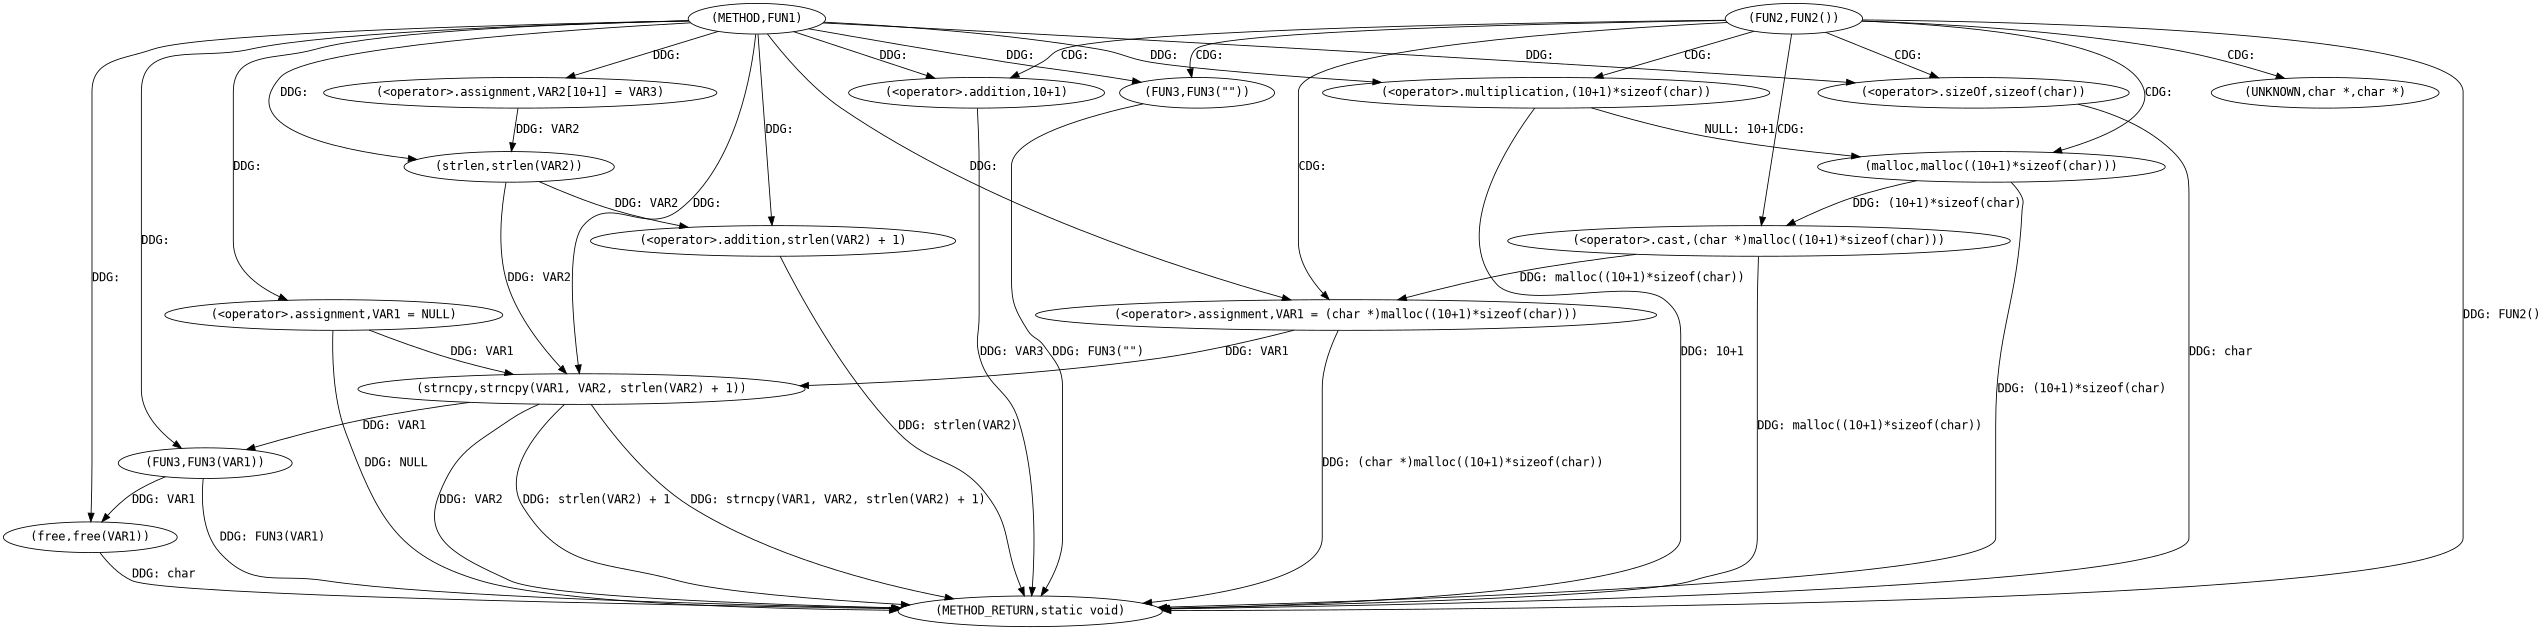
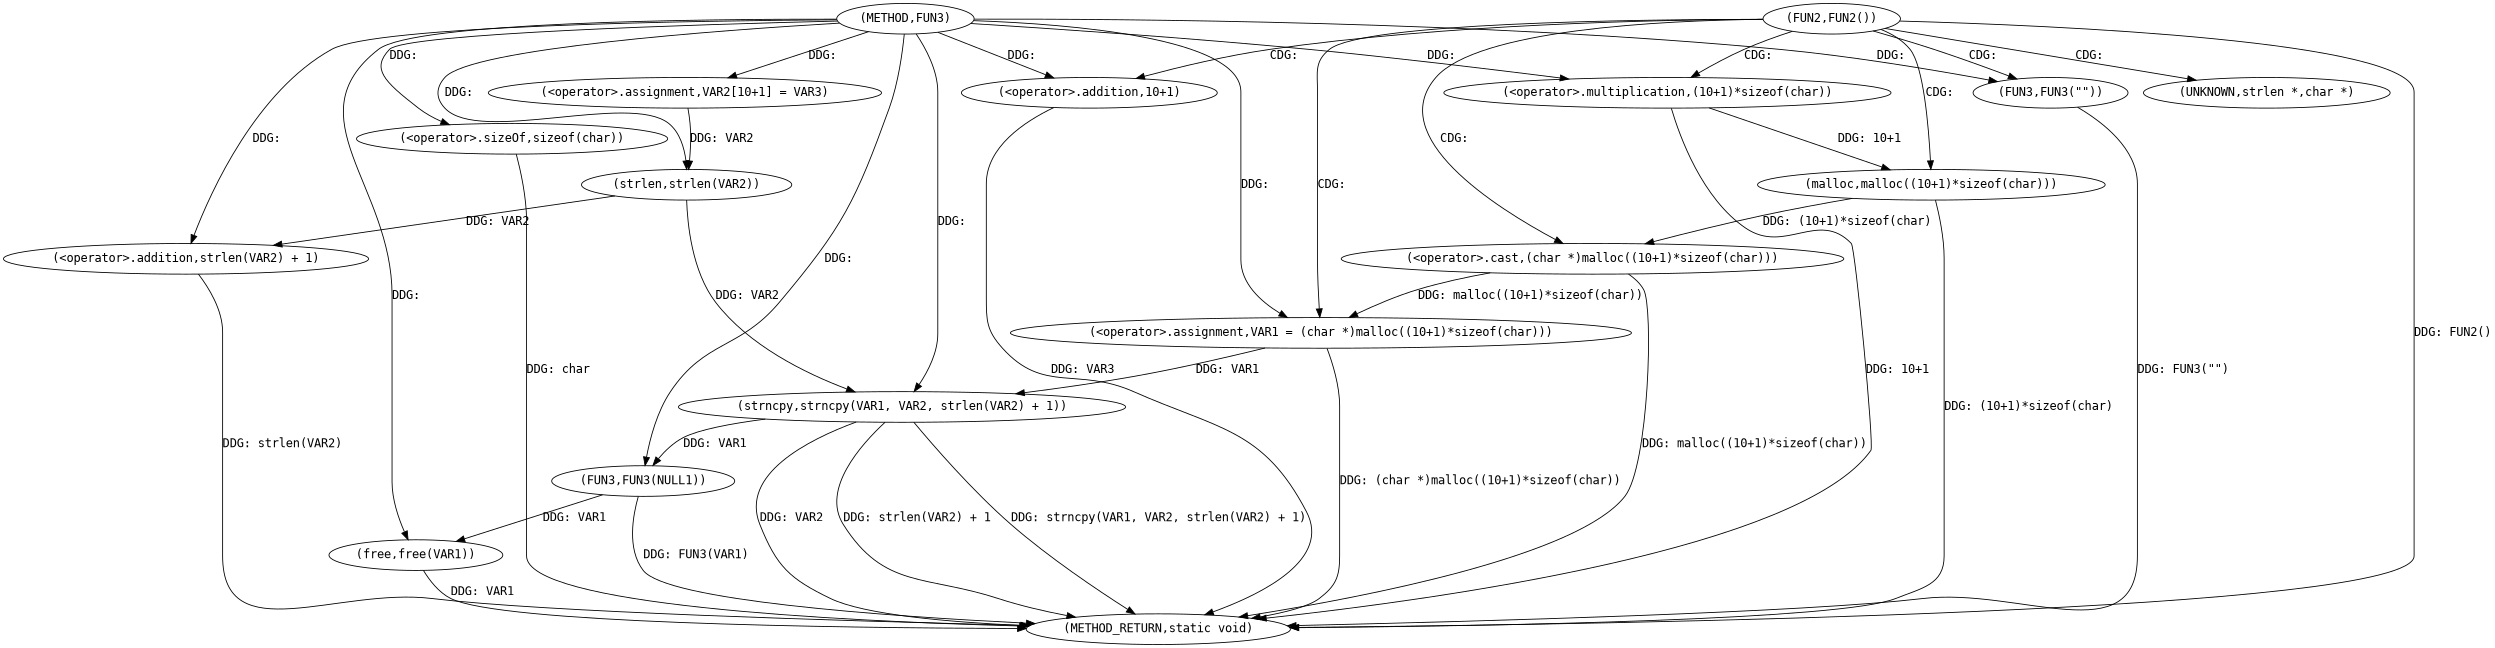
node "(METHOD,FUN1)": label "(METHOD,FUN1)" -> "(METHOD,FUN3)"
edge "(FUN2,FUN2())" -> "(<operator>.sizeOf,sizeof(char))": removed, label "CDG:"
node "(UNKNOWN,char *,char *)": label "(UNKNOWN,char *,char *)" -> "(UNKNOWN,strlen *,char *)"
edge "(<operator>.multiplication,(10+1)*sizeof(char))" -> "(malloc,malloc((10+1)*sizeof(char)))": label "NULL: 10+1" -> "DDG: 10+1"
node "(<operator>.assignment,VAR1 = NULL)": removed
node "(FUN3,FUN3(VAR1))": label "(FUN3,FUN3(VAR1))" -> "(FUN3,FUN3(NULL1))"
edge "(free,free(VAR1))" -> "(METHOD_RETURN,static void)": label "DDG: char" -> "DDG: VAR1"
